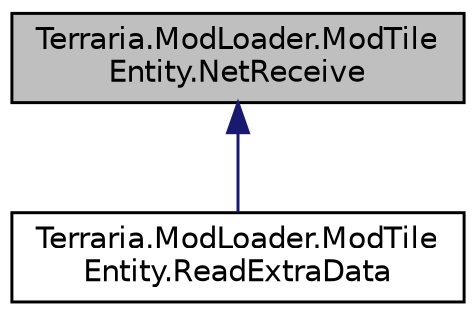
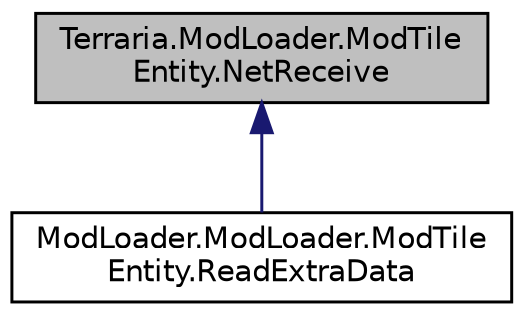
node "Terraria.ModLoader.ModTile Entity.ReadExtraData": label "Terraria.ModLoader.ModTile Entity.ReadExtraData" -> "ModLoader.ModLoader.ModTile Entity.ReadExtraData"
